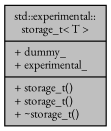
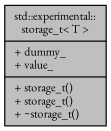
node "std::experimental::": text "+ experimental_" -> "+ value_"
